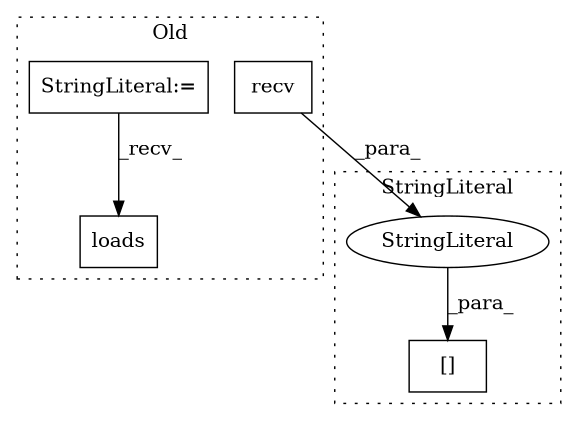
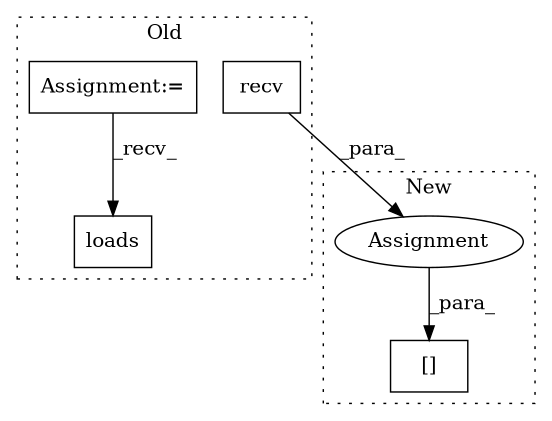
node "StringLiteral:=": label "StringLiteral:=" -> "Assignment:="
cluster "StringLiteral": label "StringLiteral" -> "New"
node "StringLiteral": label "StringLiteral" -> "Assignment"
